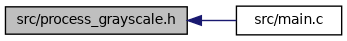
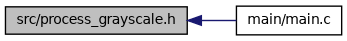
node "src/main.c": label "src/main.c" -> "main/main.c"
